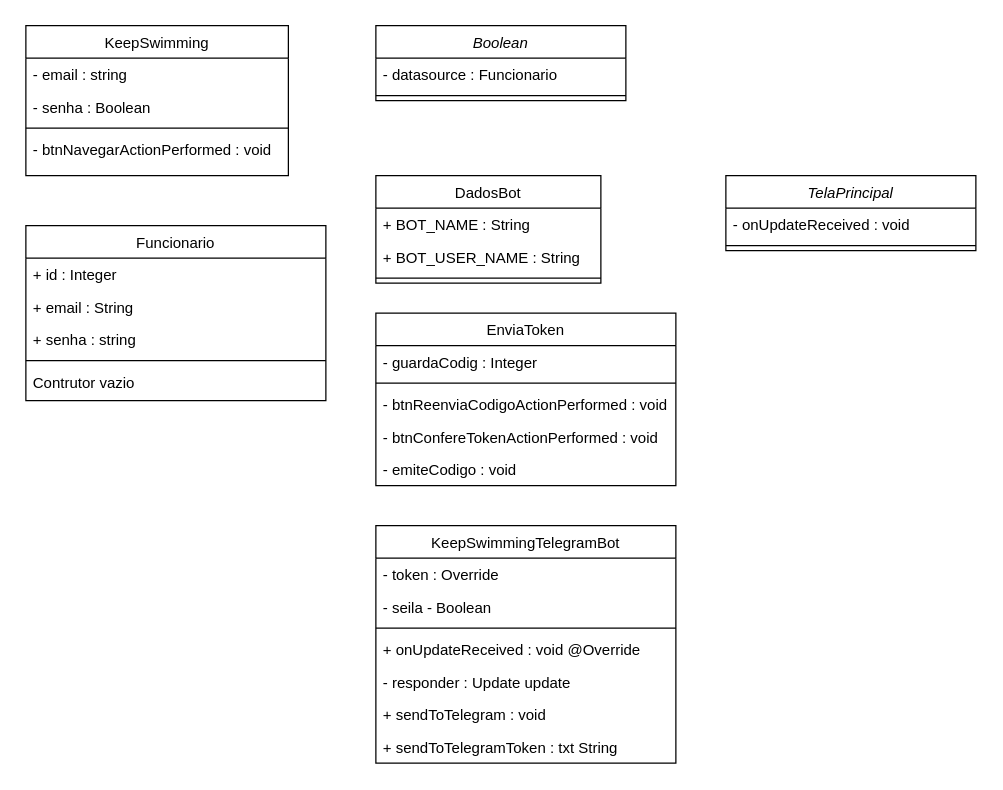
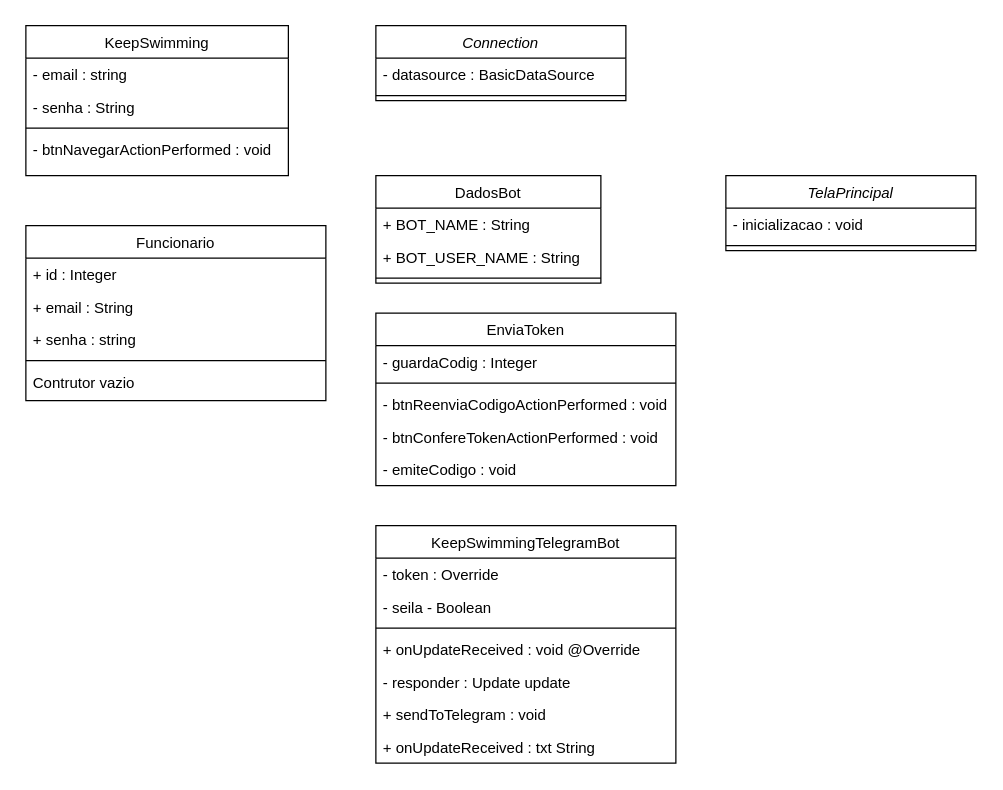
node "Boolean": label "Boolean" -> "Connection"
node "- datasource : Funcionario": label "- datasource : Funcionario" -> "- datasource : BasicDataSource"
node "- senha : Boolean": label "- senha : Boolean" -> "- senha : String"
node "- onUpdateReceived : void": label "- onUpdateReceived : void" -> "- inicializacao : void"
node "+ sendToTelegramToken : txt String": label "+ sendToTelegramToken : txt String" -> "+ onUpdateReceived : txt String"
